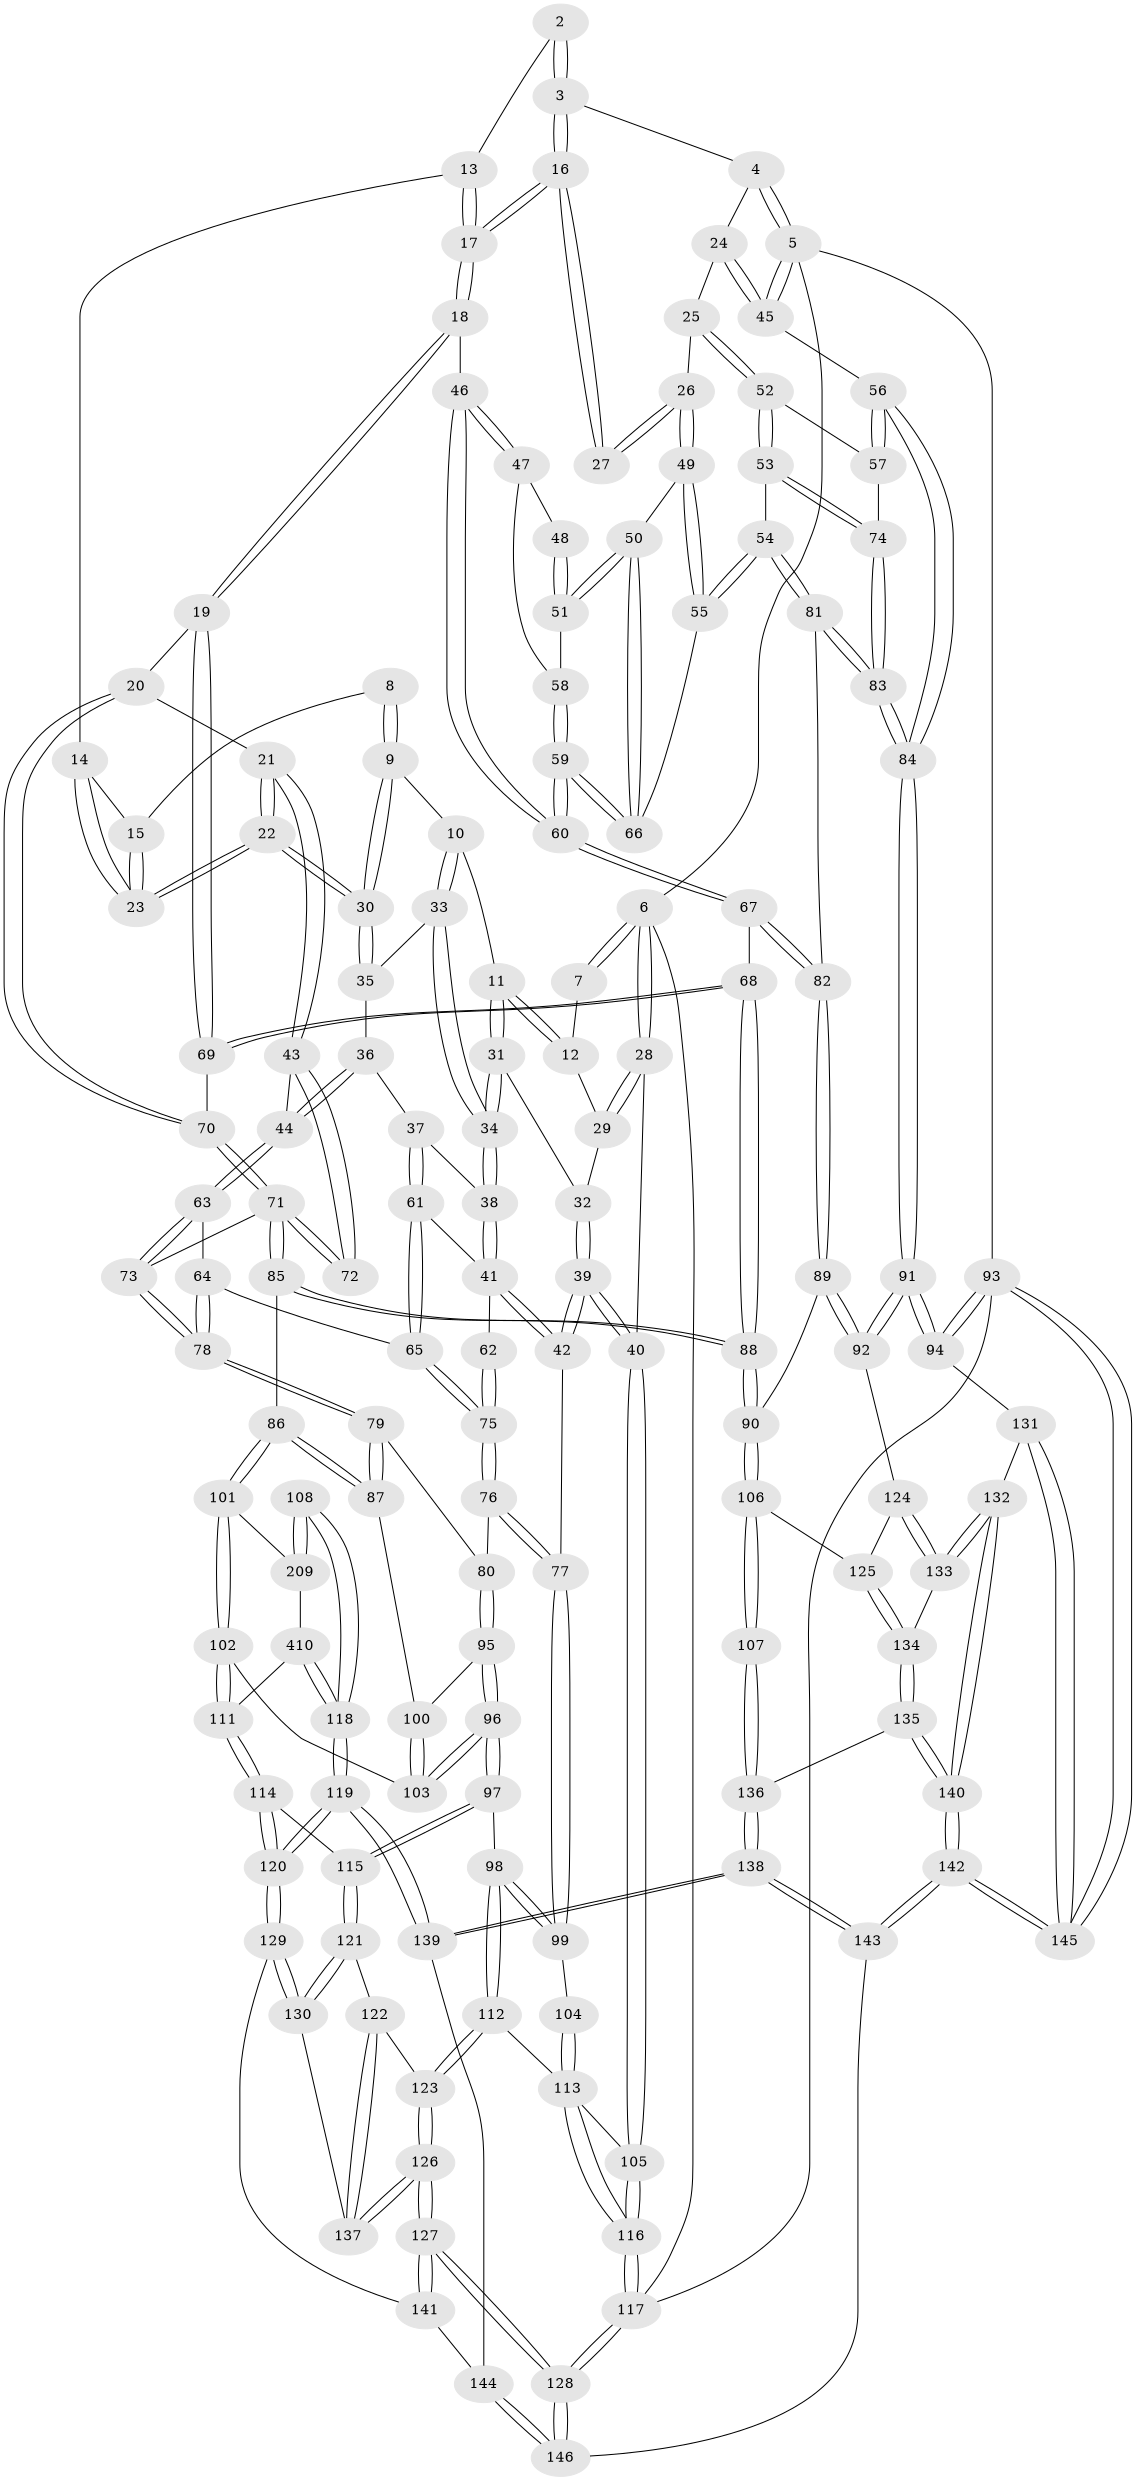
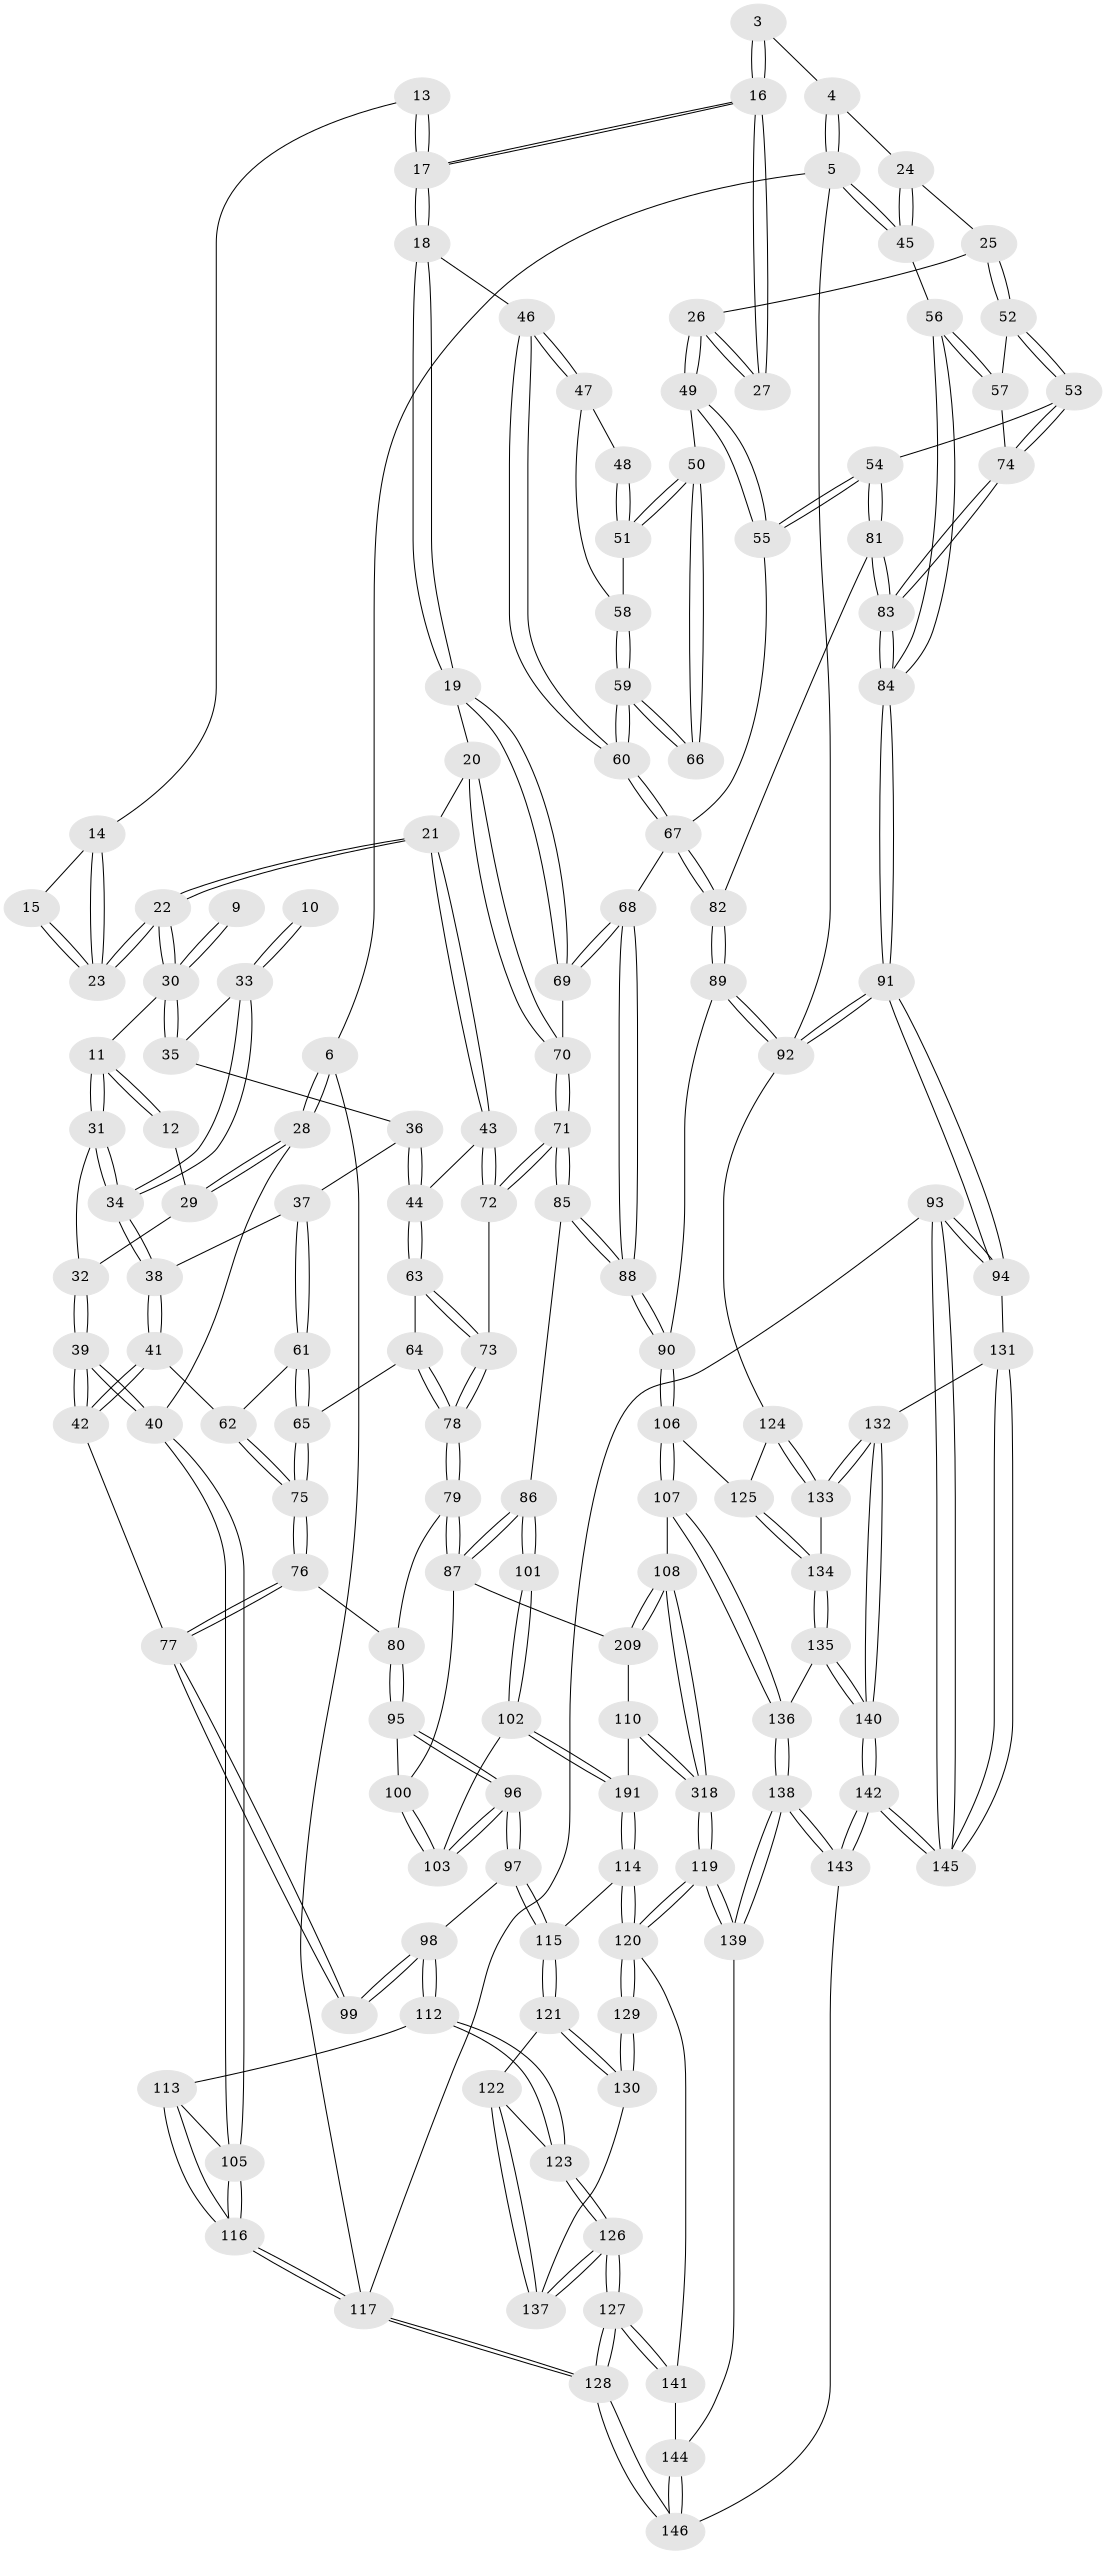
node "2": removed
node "8": removed
edge "5" -- "93": now "5" -- "92"
edge "55" -- "66": now "55" -- "67"
edge "9" -- "10": removed
edge "10" -- "11": now "30" -- "11"
node "7": removed
edge "71" -- "73": now "72" -- "73"
edge "61" -- "41": now "61" -- "62"
edge "101" -- "209": now "87" -- "209"
edge "107" -- "108": added
node "410": label "410" -> "110"
node "111": label "111" -> "191"
node "118": label "118" -> "318"
node "104": removed
edge "129" -- "141": now "120" -- "141"
